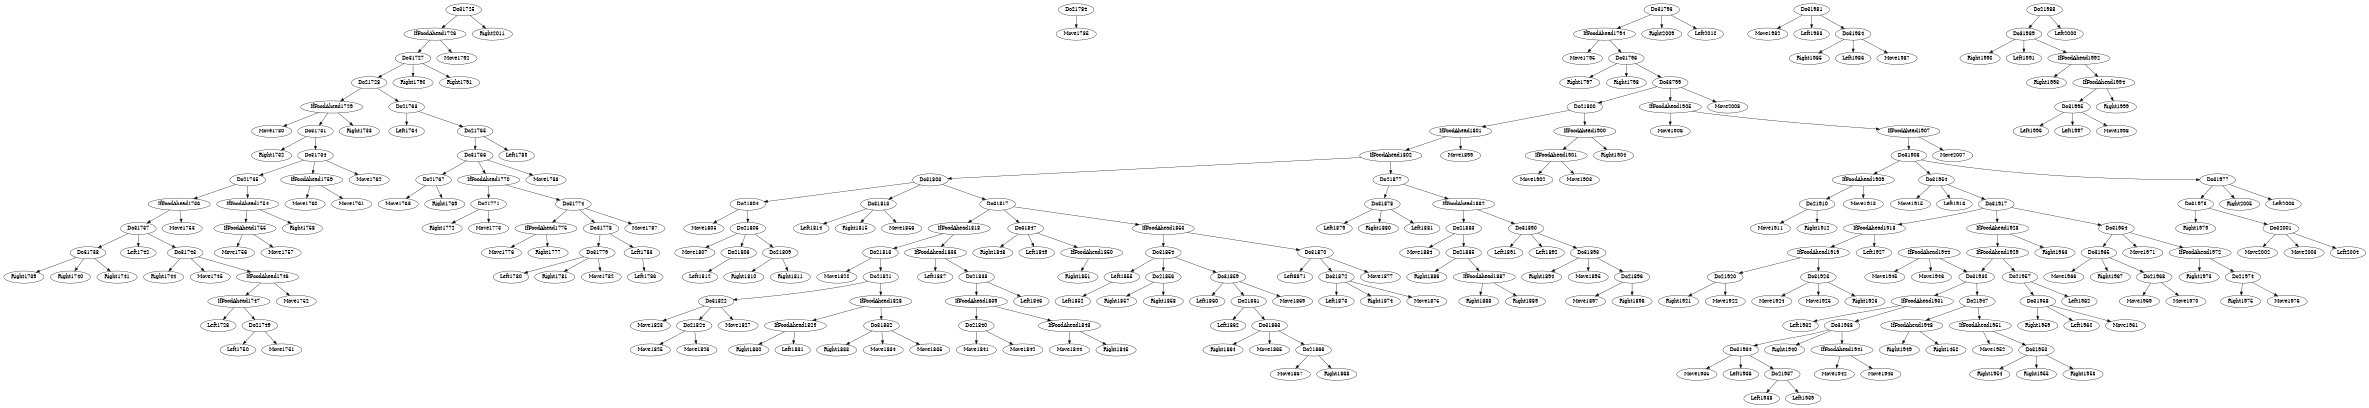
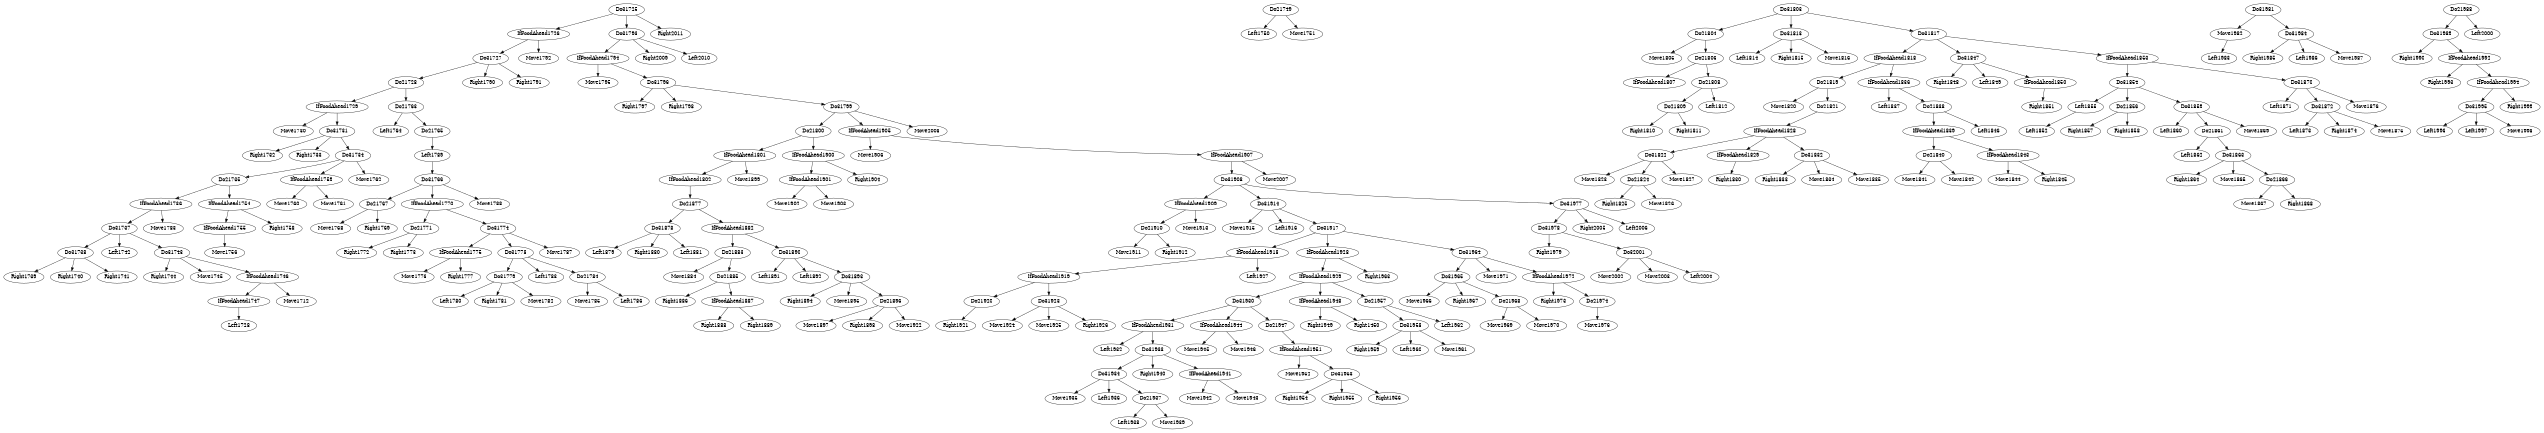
edge "Do31725" -> "Do31793": added
edge "Do31981" -> "Left1983": now "Move1982" -> "Left1983"
node "Left1991": removed
node "Do33799": label "Do33799" -> "Do31799"
edge "IfFoodAhead1729" -> "Right1733": now "Do31731" -> "Right1733"
edge "Do21765" -> "Do31766": now "Left1789" -> "Do31766"
edge "IfFoodAhead1802" -> "Do31803": removed
node "Do31954": label "Do31954" -> "Do31914"
node "Move1753": label "Move1753" -> "Move1783"
node "Move1773": label "Move1773" -> "Right1773"
node "Move1856": label "Move1856" -> "Move1816"
edge "Do21806" -> "Do21809": now "Do21808" -> "Do21809"
node "Move1757": removed
node "Move1807": label "Move1807" -> "IfFoodAhead1807"
node "Do21813": label "Do21813" -> "Do21819"
edge "Left1783" -> "Left1786": now "Do21784" -> "Left1786"
edge "Do31778" -> "Do21784": added
edge "IfFoodAhead1944" -> "Do31930": reversed
node "Left8871": label "Left8871" -> "Left1871"
node "Move1877": label "Move1877" -> "Move1876"
edge "Do21920" -> "Move1922": now "Do21896" -> "Move1922"
edge "Do21821" -> "Do31822": now "IfFoodAhead1828" -> "Do31822"
node "Move1752": label "Move1752" -> "Move1712"
node "Right1975": removed
edge "IfFoodAhead1747" -> "Do21749": removed
edge "Do21947" -> "IfFoodAhead1948": now "IfFoodAhead1929" -> "IfFoodAhead1948"
node "Move1825": label "Move1825" -> "Right1825"
node "Left1831": removed
node "Left1939": label "Left1939" -> "Move1939"
